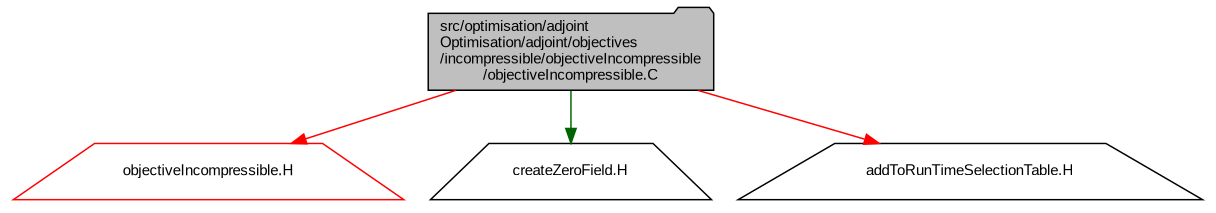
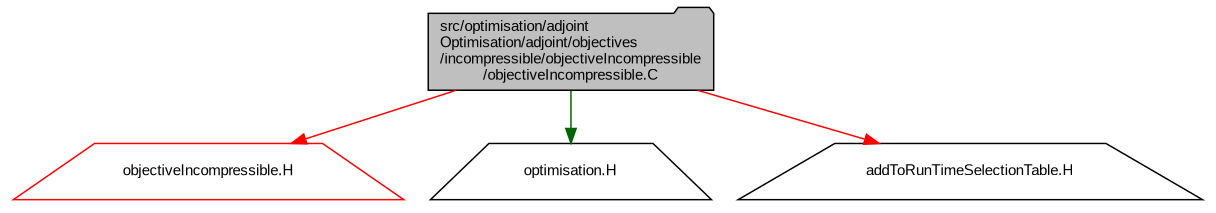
node "createZeroField.H": label "createZeroField.H" -> "optimisation.H"
